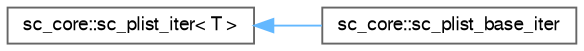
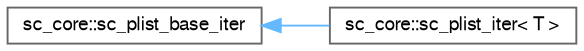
edge "sc_core::sc_plist_base_iter" -> "sc_core::sc_plist_iter< T >": reversed
